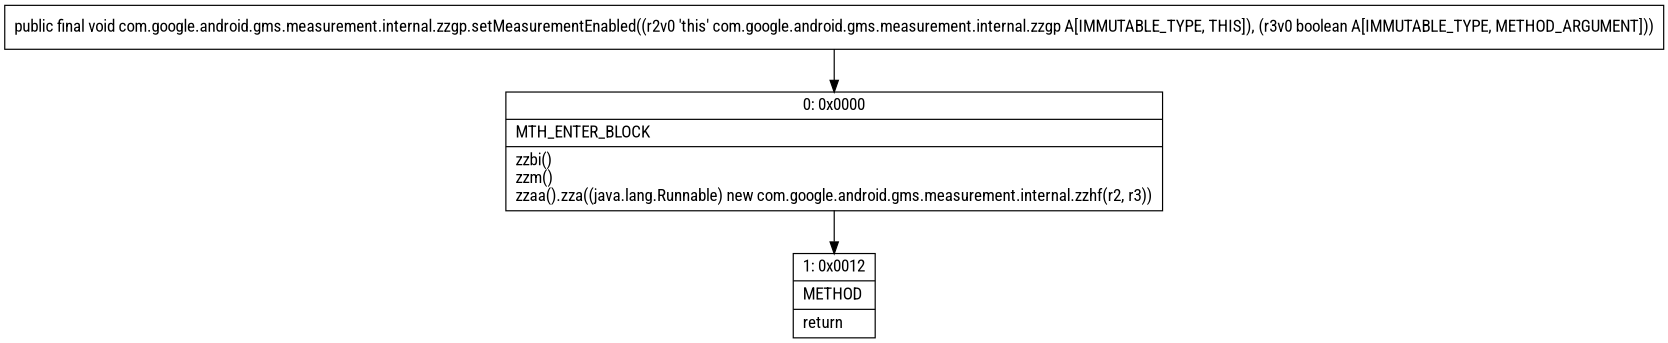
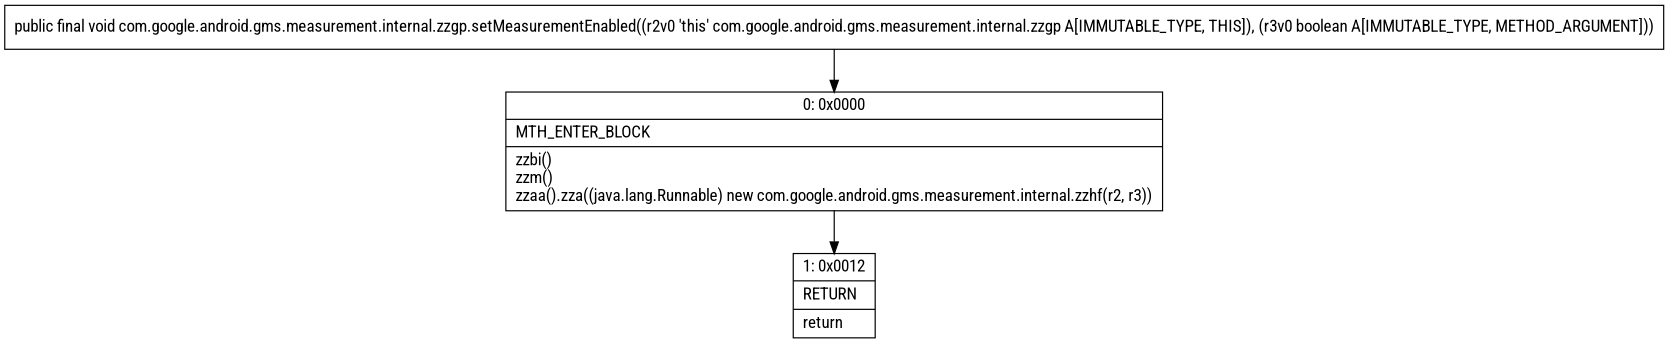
node "1: 0x0012": text "METHOD" -> "RETURN"
